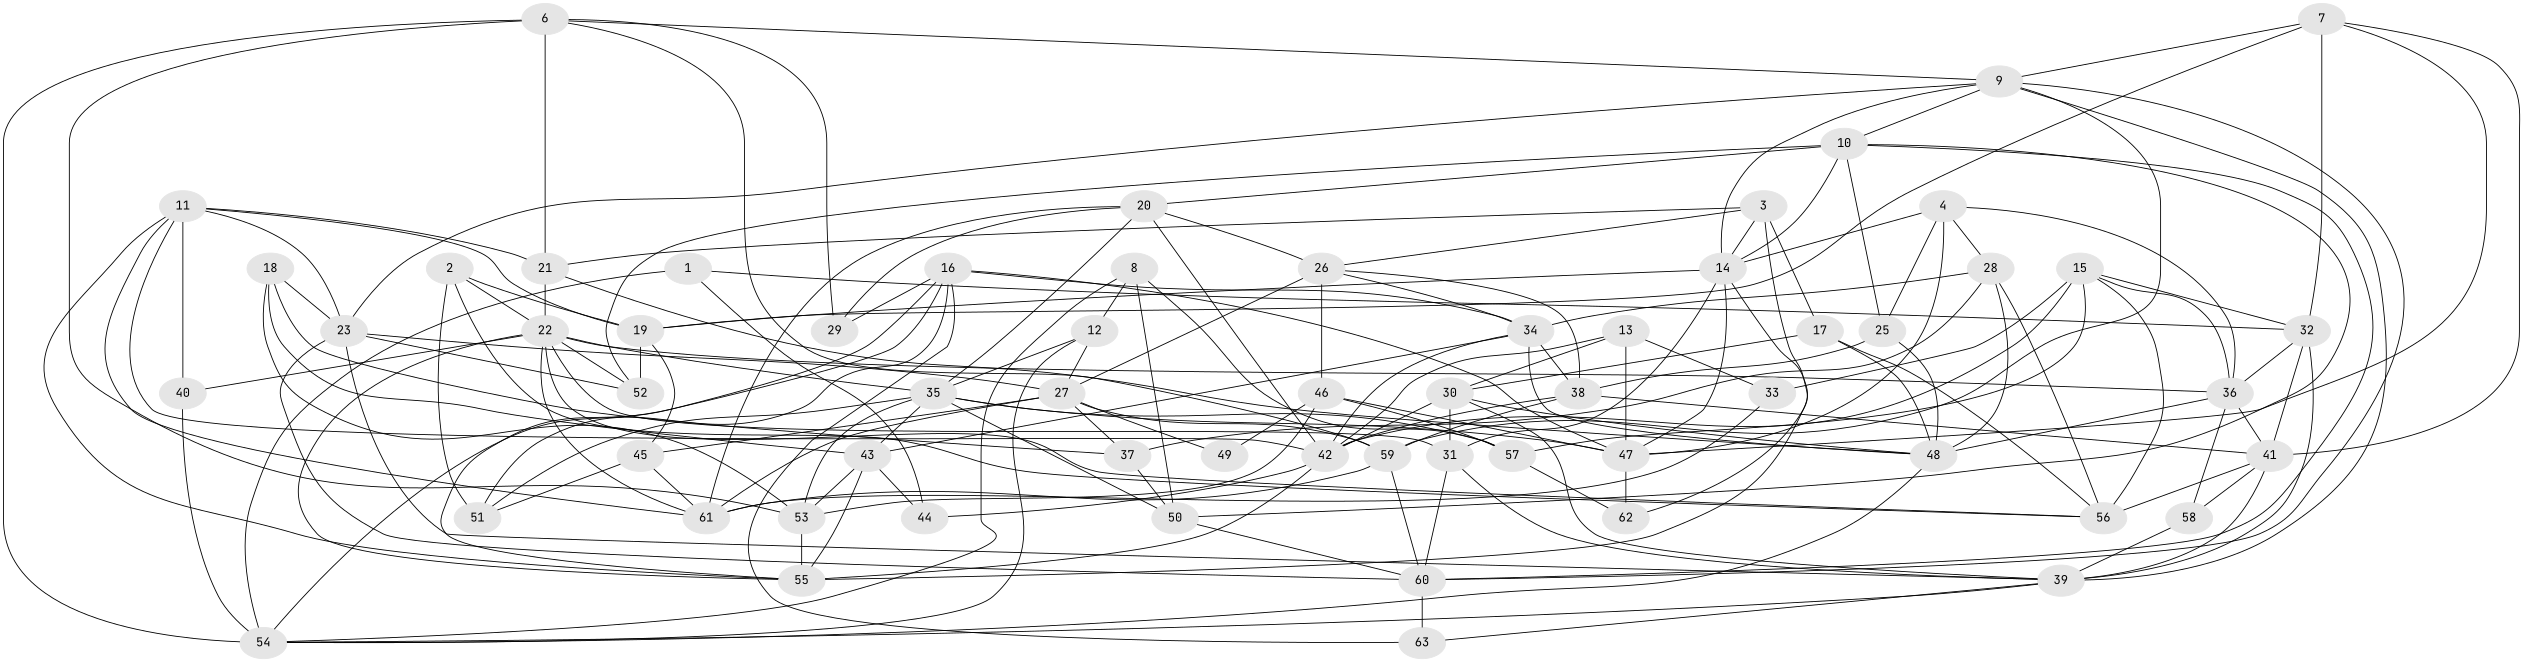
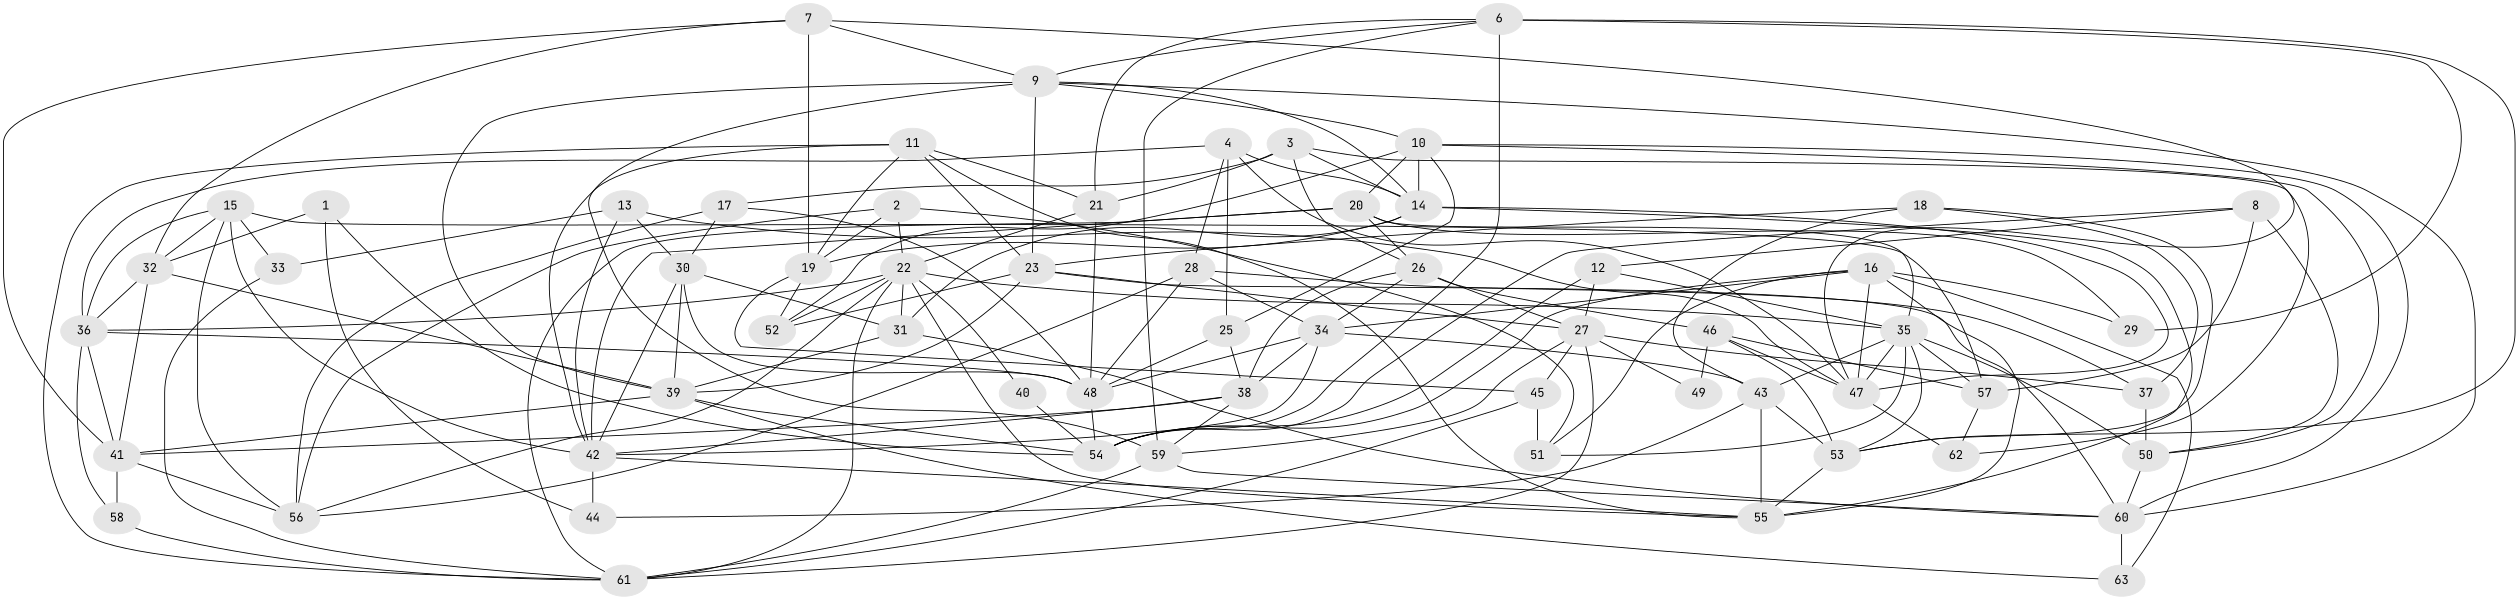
edge "11" -- "40": removed
edge "58" -- "39": now "58" -- "61"
